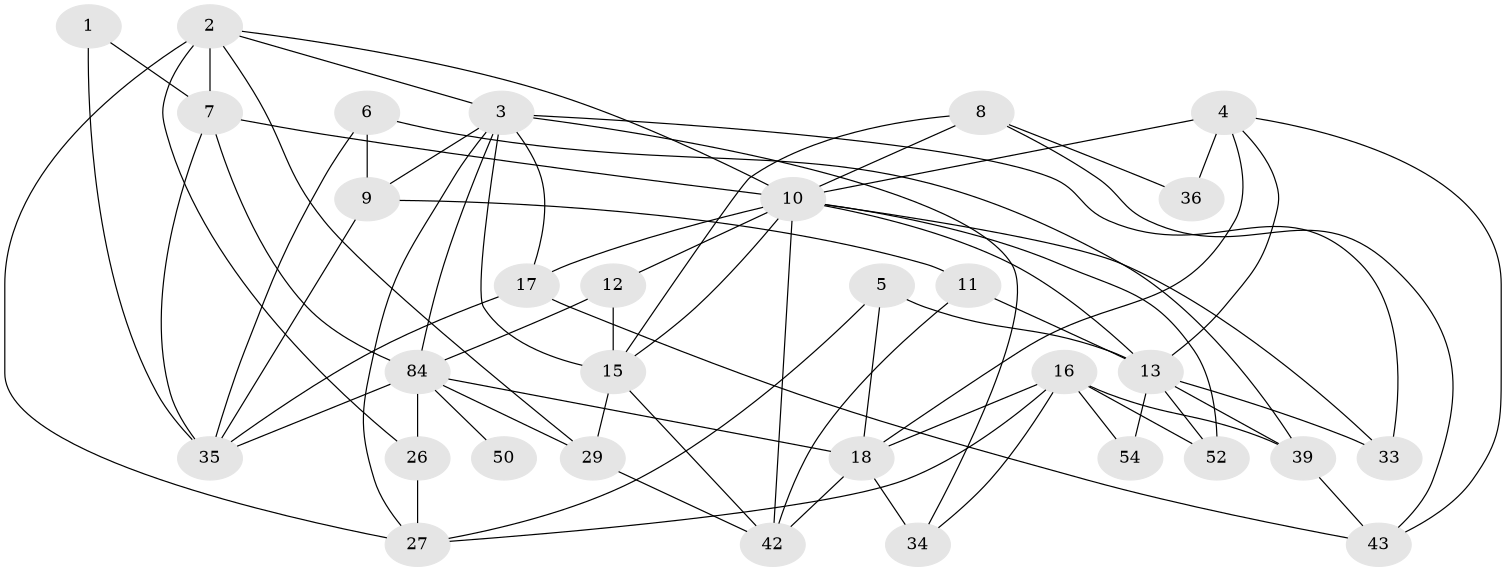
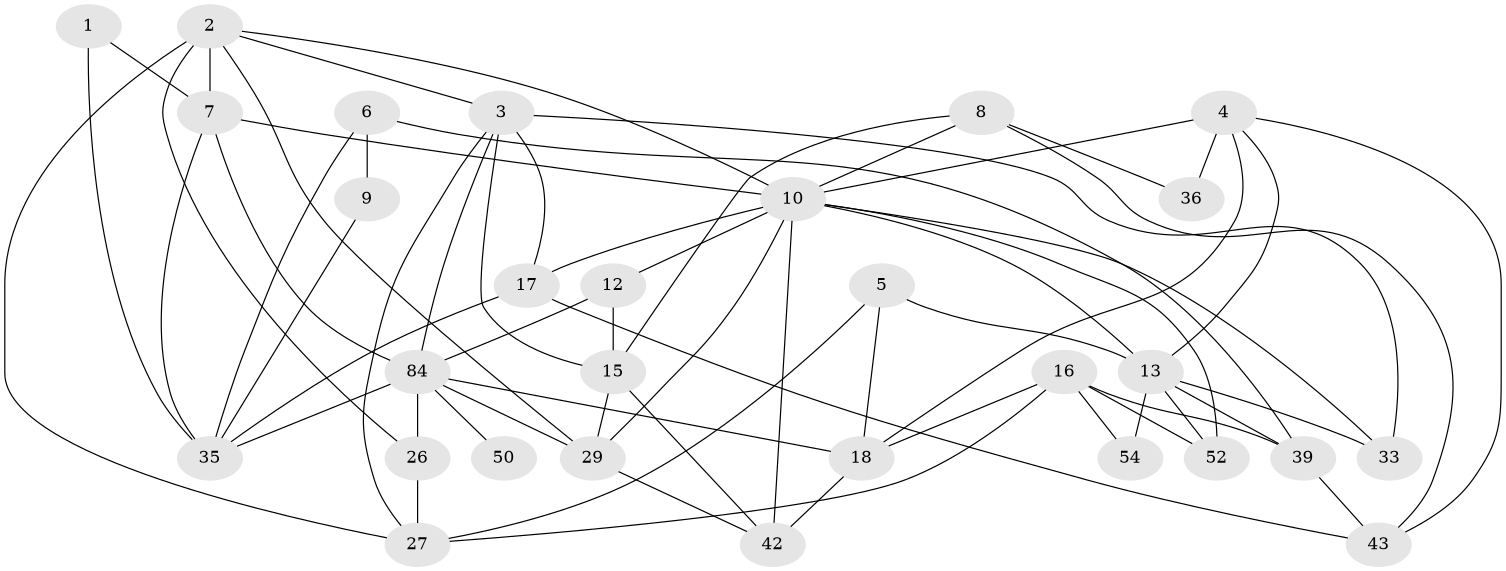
edge "3" -- "9": removed
node "11": removed
edge "10" -- "15": now "10" -- "29"
node "34": removed
